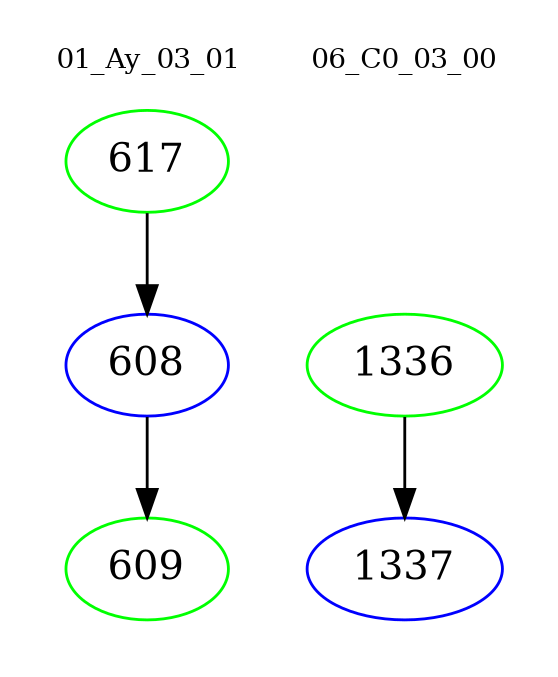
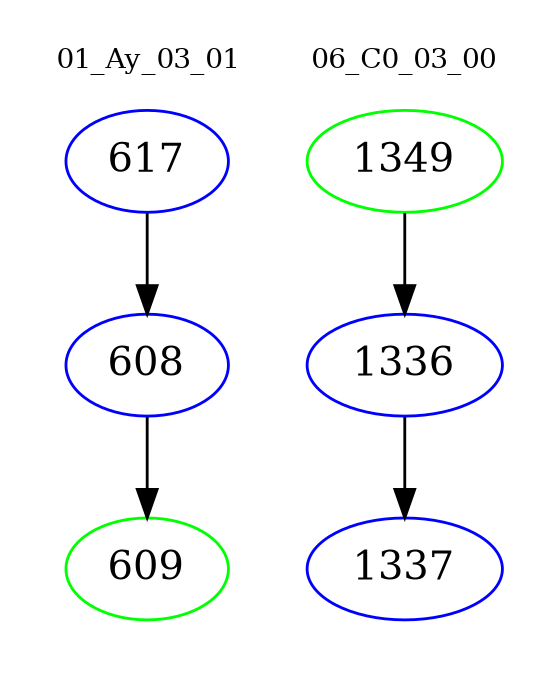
node "617": color green -> blue
node "1349": added
node "1336": color green -> blue
